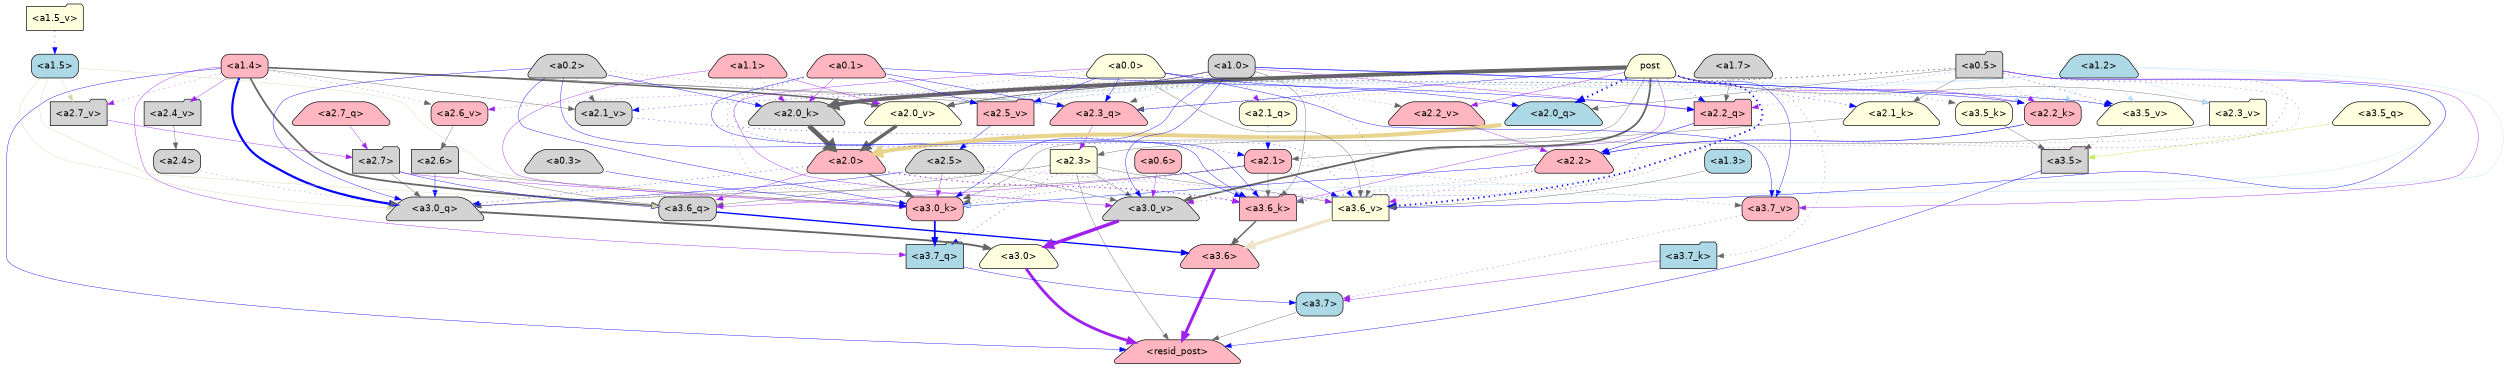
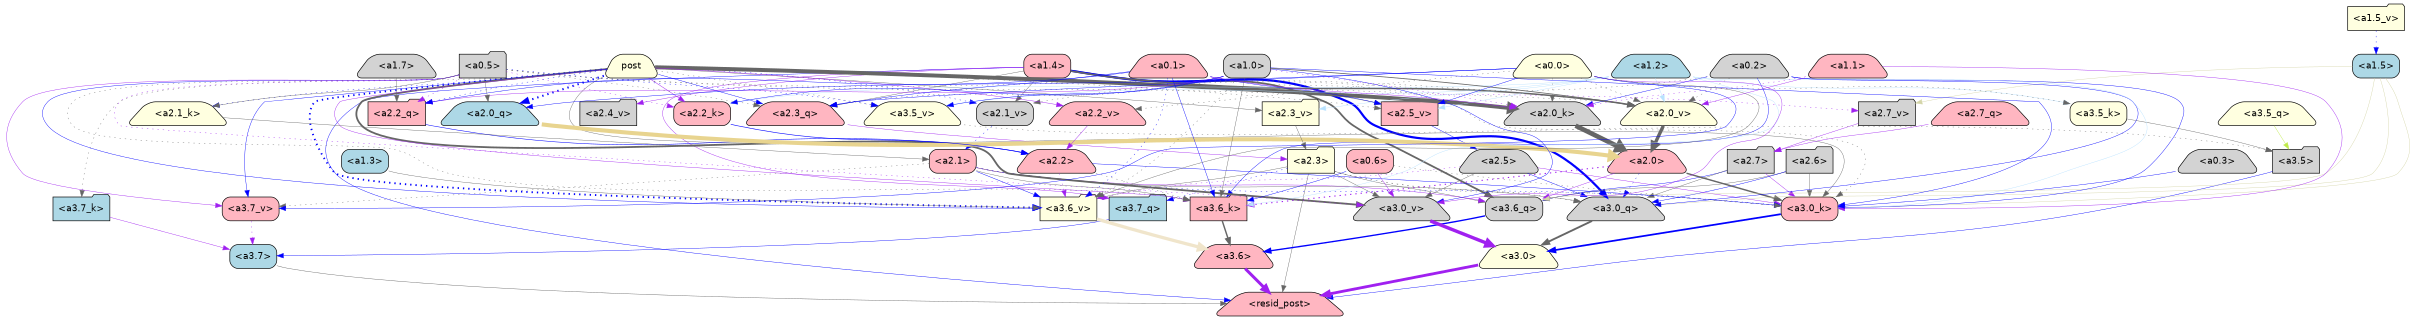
node "<a2.6_v>": removed
node "<a2.1_q>": removed
node "<a2.4>": removed
edge "<a3.0_k>" -> "<a3.7_q>": now "<a3.0_k>" -> "<a3.0>"
